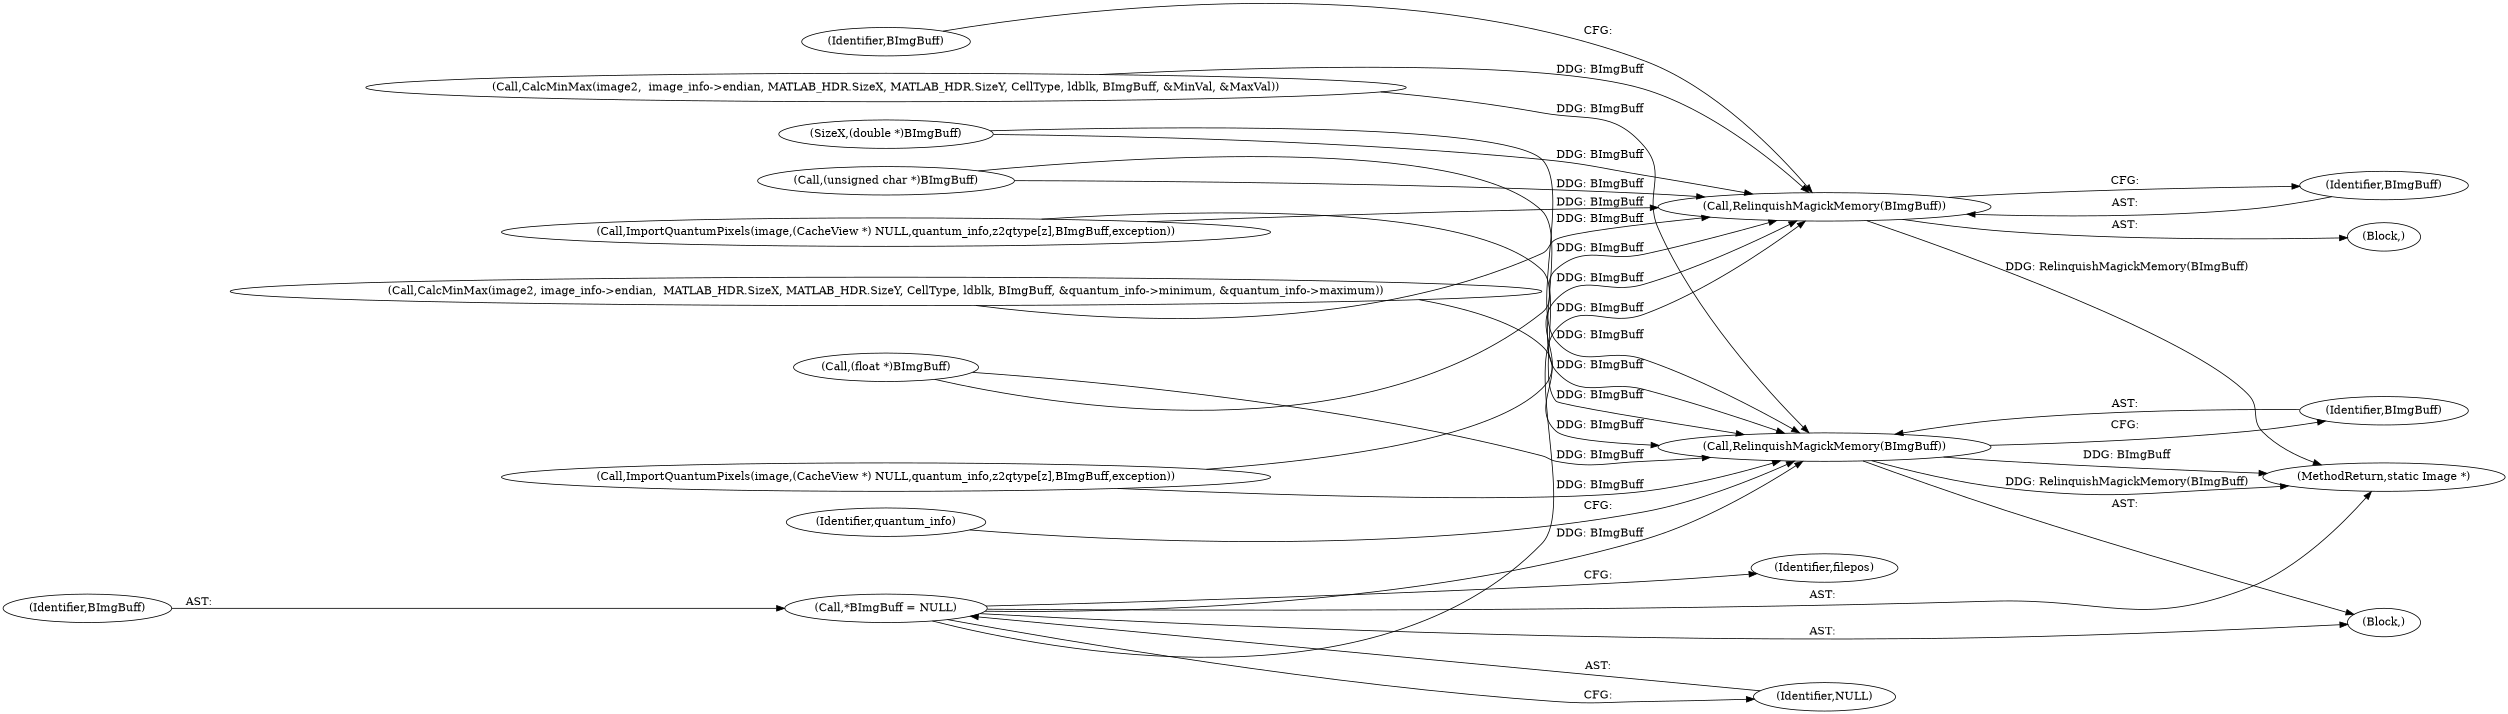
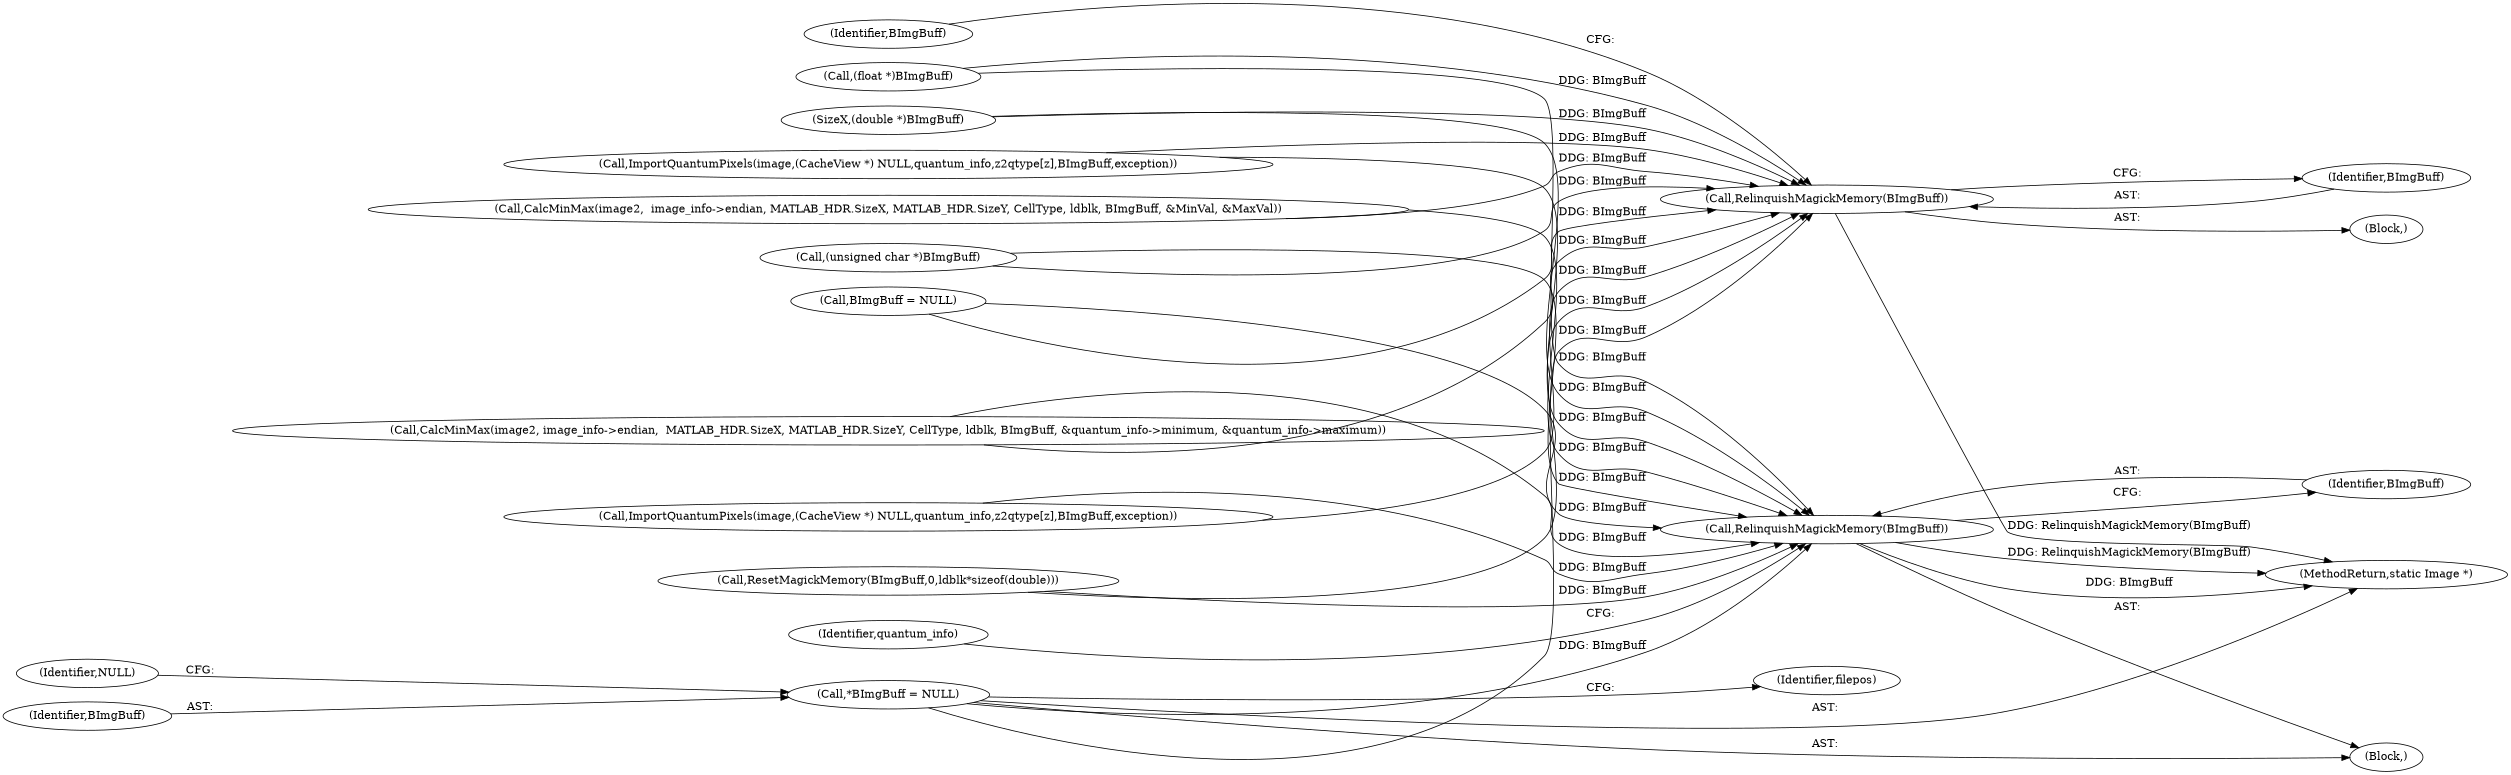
node "(Call,BImgBuff = NULL)": added
node "(Call,ResetMagickMemory(BImgBuff,0,ldblk*sizeof(double)))": added
edge "(Identifier,NULL)" -> "(Call,*BImgBuff = NULL)": label "AST: " -> "CFG: "
edge "(Call,*BImgBuff = NULL)" -> "(Identifier,NULL)": removed, label "CFG:"
